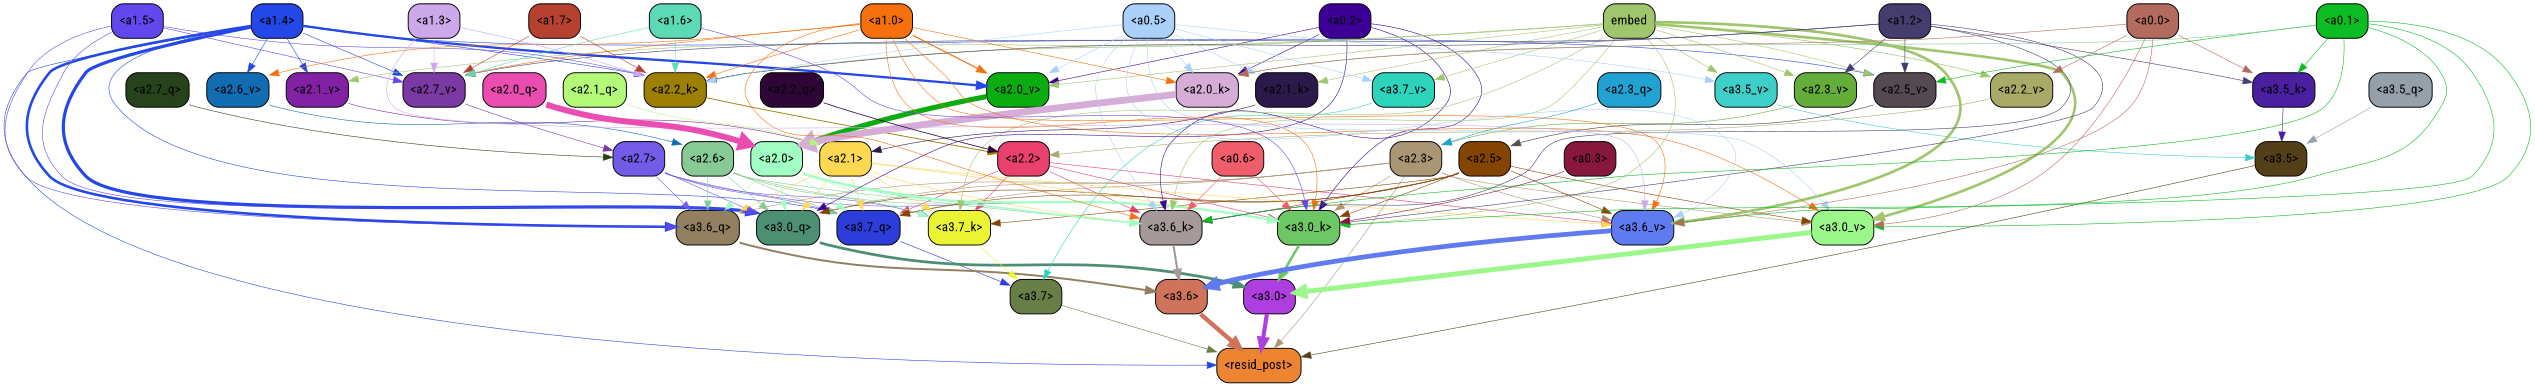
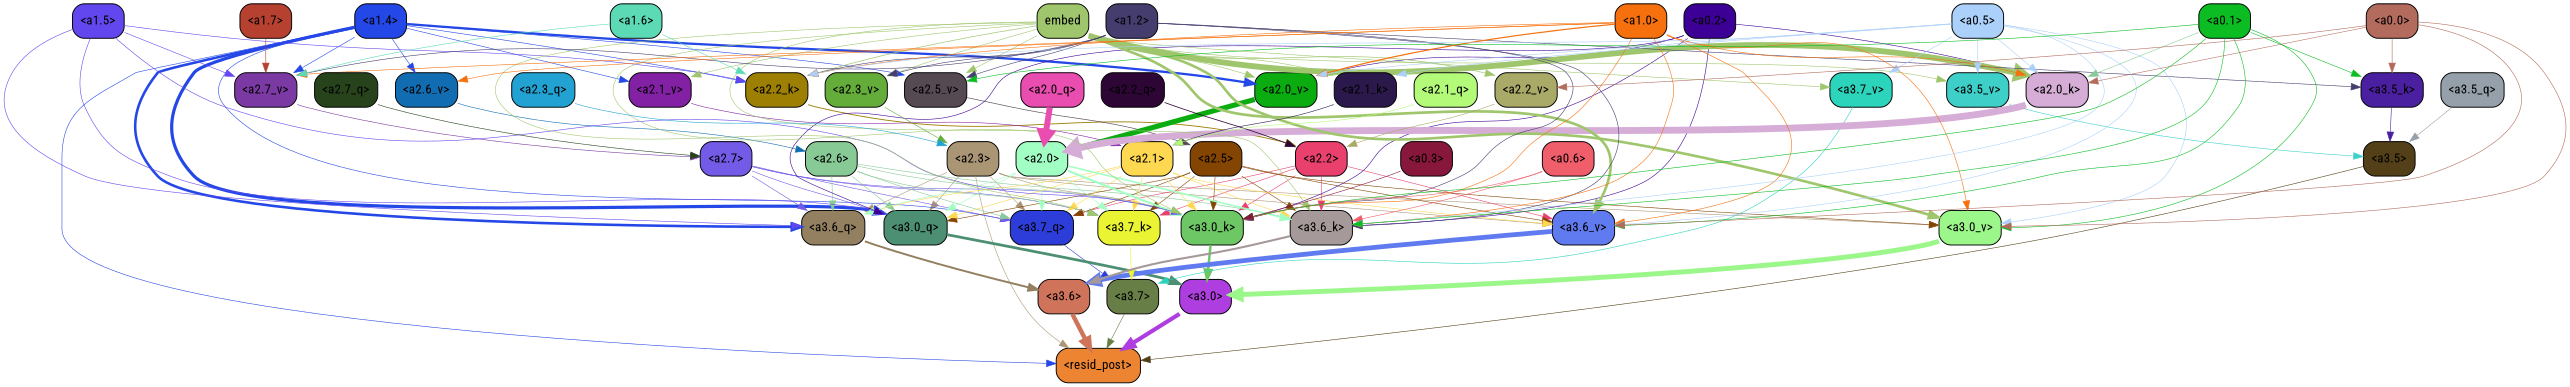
node "<a1.3>": removed
edge "<a1.7>" -> "<a2.2_k>": removed
edge "embed" -> "<a2.0_k>": added
edge "<a1.6>" -> "<a3.0_k>": now "<a1.5>" -> "<a3.0_k>"
